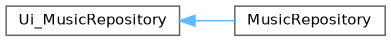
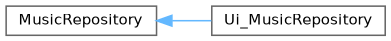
edge "MusicRepository" -> "Ui_MusicRepository": reversed
